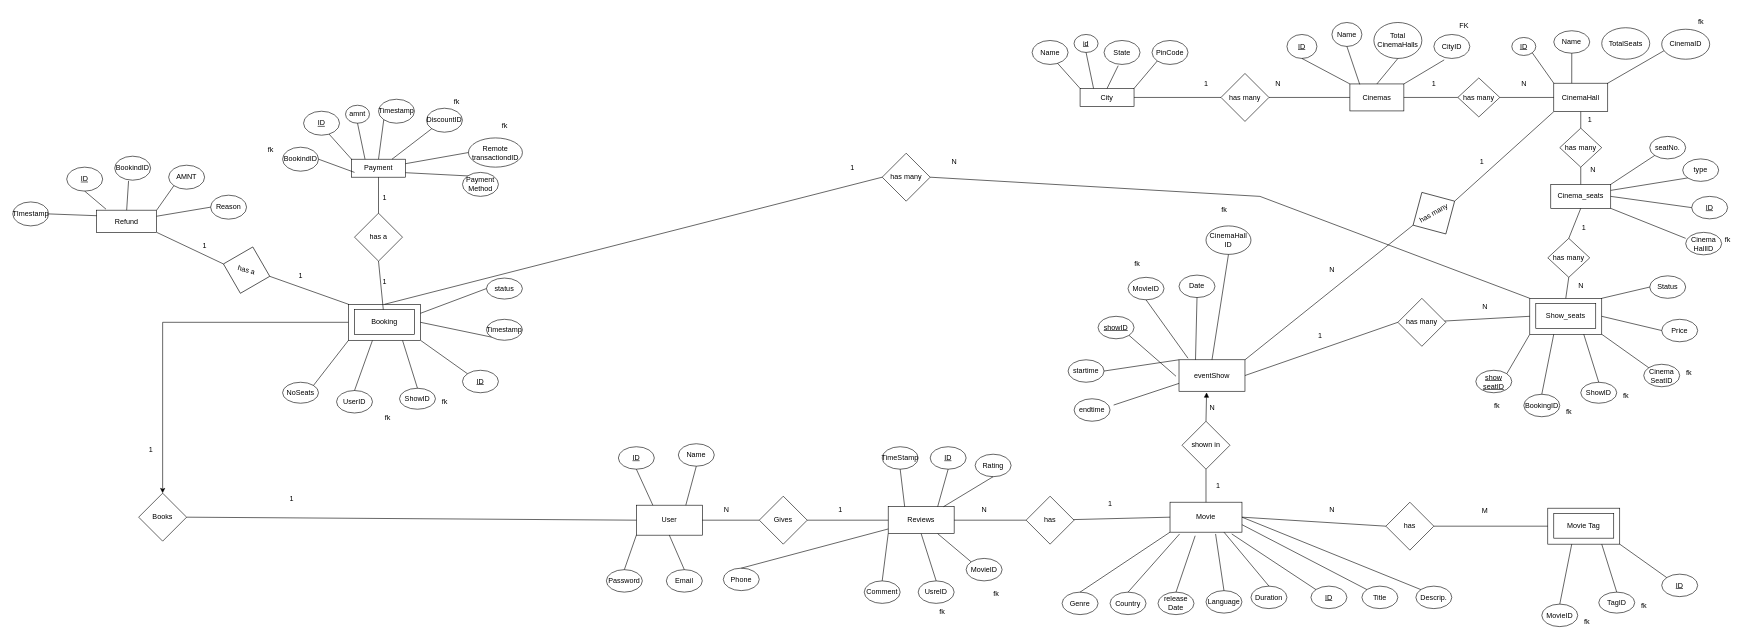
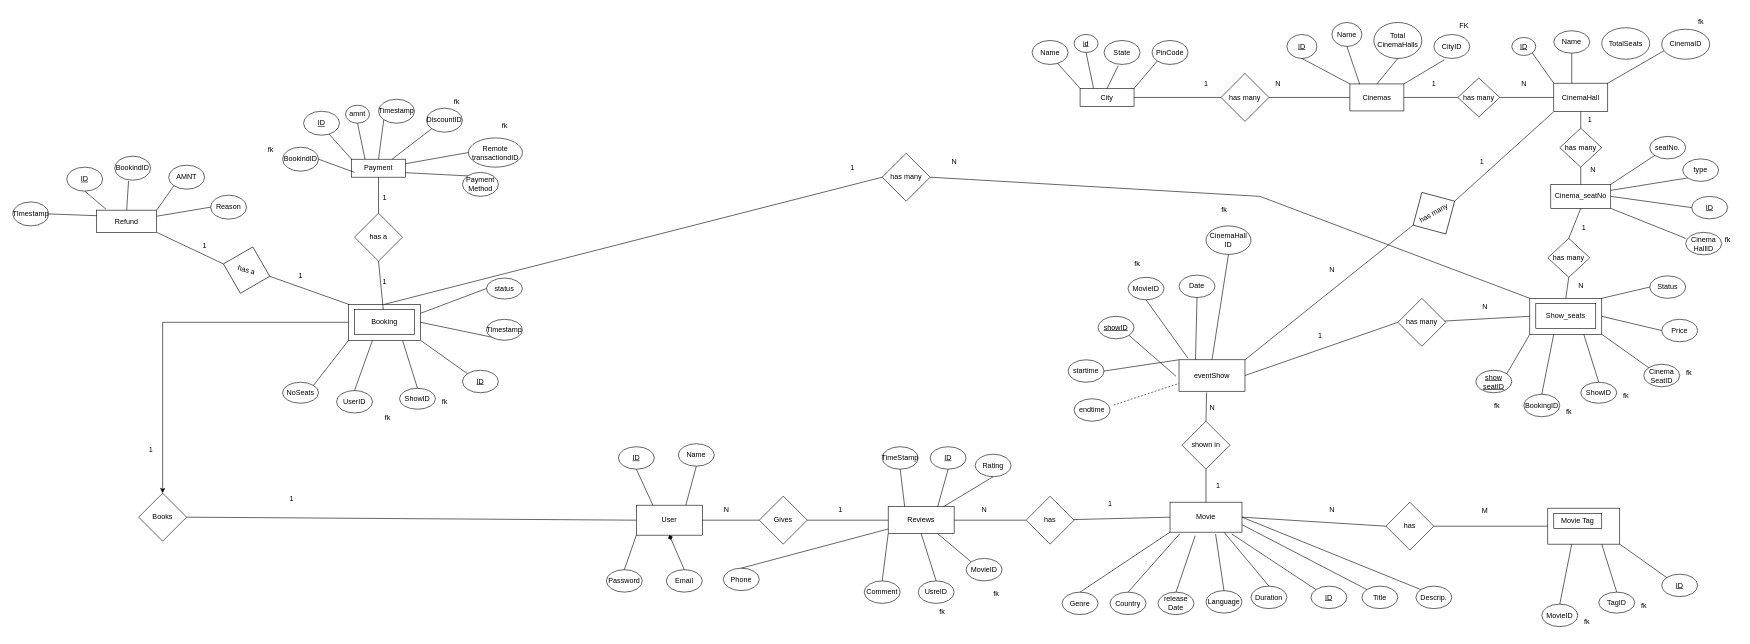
node "Cinema_seats": label "Cinema_seats" -> "Cinema_seatNo"
edge "eventShow" -- "endtime": style solid -> dashed
edge "shown in" -> "eventShow": arrowhead block -> none
node "Movie Tag": size 60x25 -> 48x15
edge "User" -- "Email": arrowhead none -> diamond
